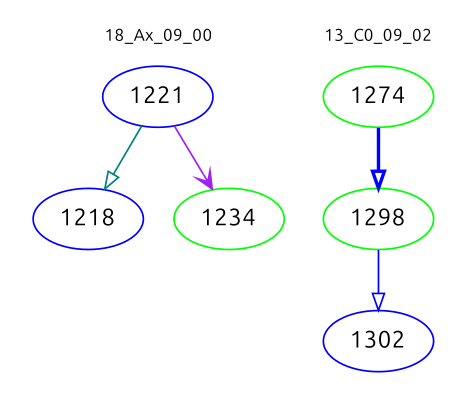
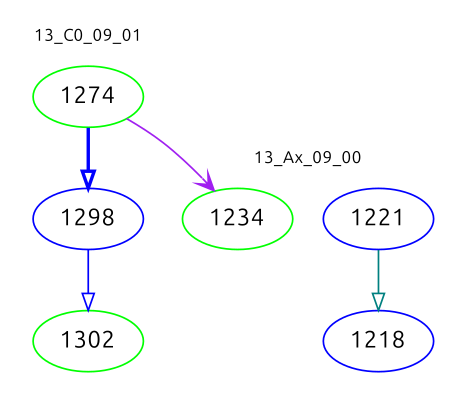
cluster "18_Ax_09_00": label "18_Ax_09_00" -> "13_Ax_09_00"
cluster "13_C0_09_02": label "13_C0_09_02" -> "13_C0_09_01"
edge "1221" -> "1234": now "1274" -> "1234"
node "1298": color green -> blue
node "1302": color blue -> green
